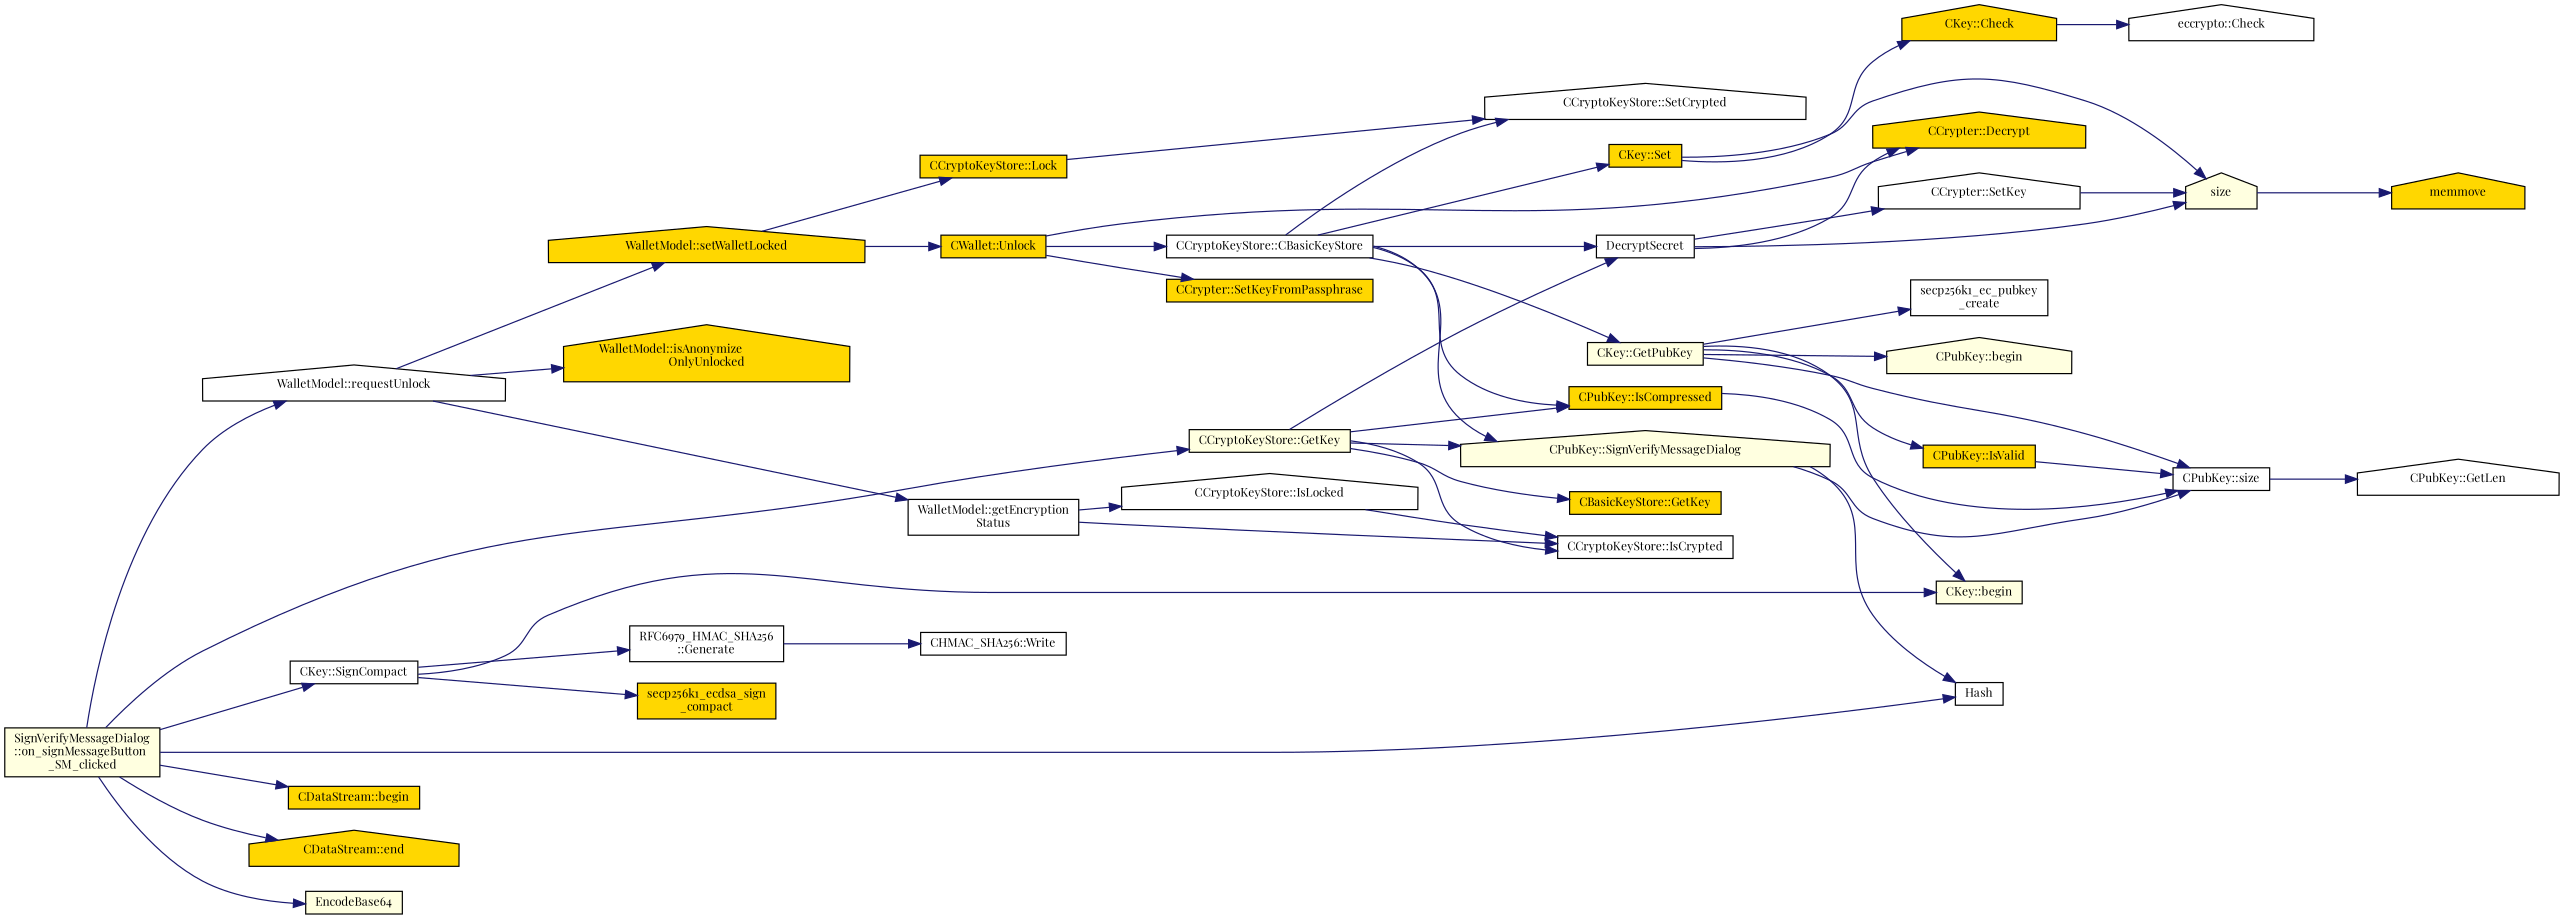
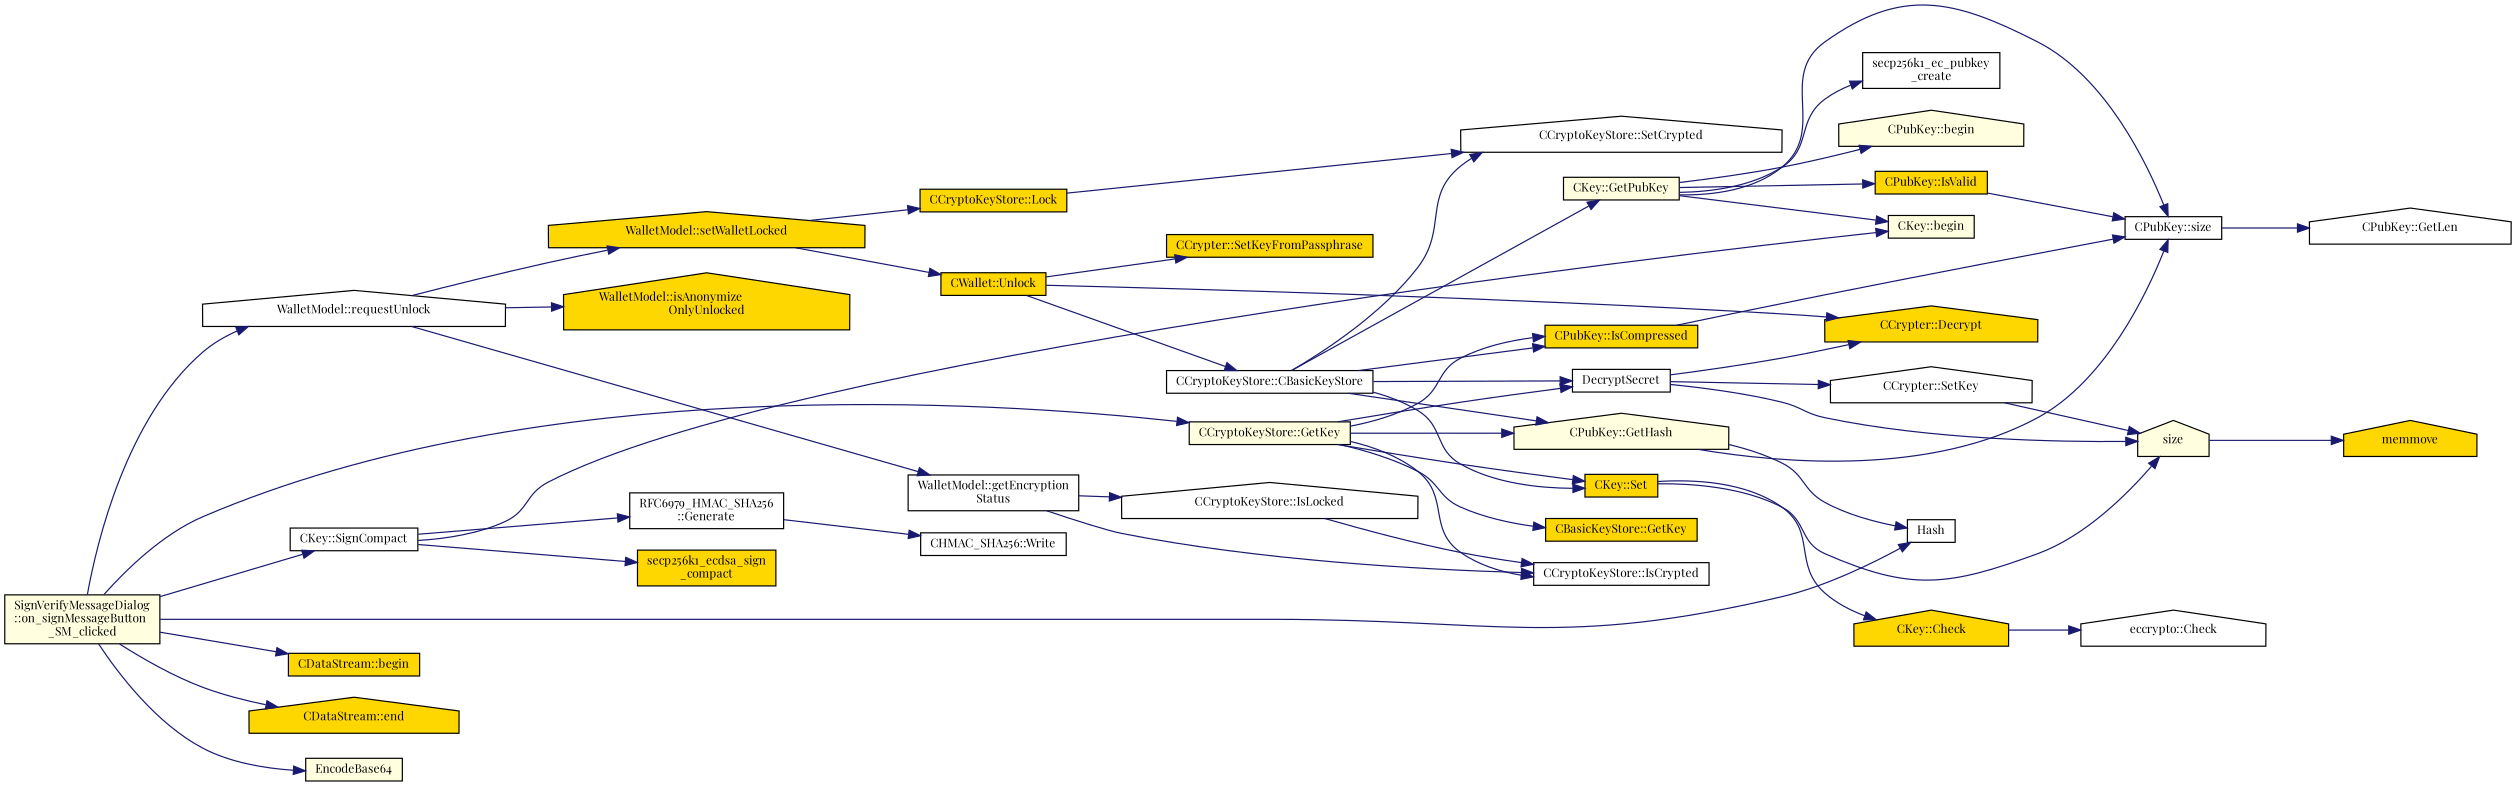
node "CPubKey::SignVerifyMessageDialog": label "CPubKey::SignVerifyMessageDialog" -> "CPubKey::GetHash"
edge "CCryptoKeyStore::GetKey" -> "CKey::Set": added
